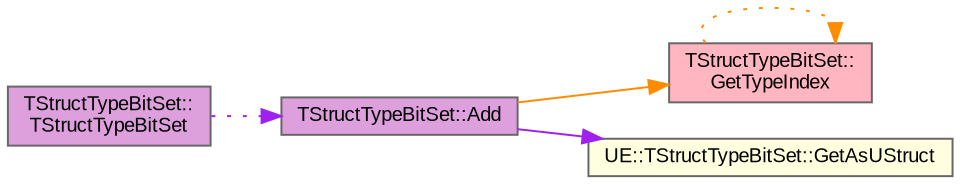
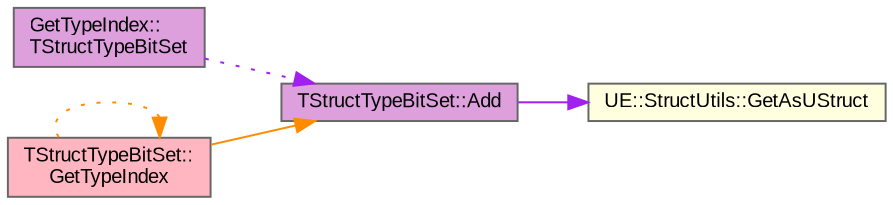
edge "TStructTypeBitSet::Add" -> "TStructTypeBitSet:: GetTypeIndex": reversed
node "TStructTypeBitSet:: TStructTypeBitSet": label "TStructTypeBitSet:: TStructTypeBitSet" -> "GetTypeIndex:: TStructTypeBitSet"
node "UE::TStructTypeBitSet::GetAsUStruct": label "UE::TStructTypeBitSet::GetAsUStruct" -> "UE::StructUtils::GetAsUStruct"
